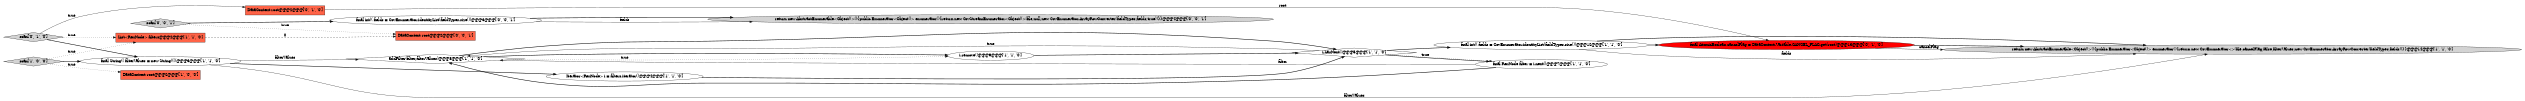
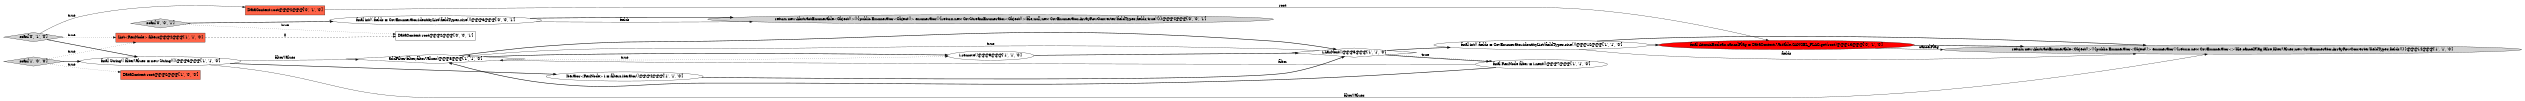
node "DataContext root@@@2@@@['0', '0', '1']": fillcolor tomato -> white
